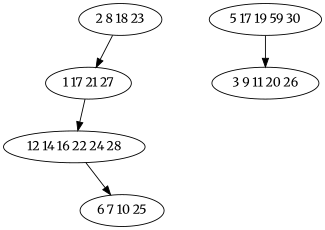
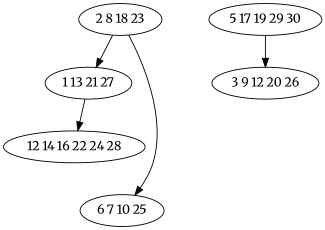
node "5 17 19 59 30": label "5 17 19 59 30" -> "5 17 19 29 30"
node "1 17 21 27": label "1 17 21 27" -> "1 13 21 27"
node "3 9 11 20 26": label "3 9 11 20 26" -> "3 9 12 20 26"
edge "12 14 16 22 24 28" -> "6 7 10 25": now "2 8 18 23" -> "6 7 10 25"
